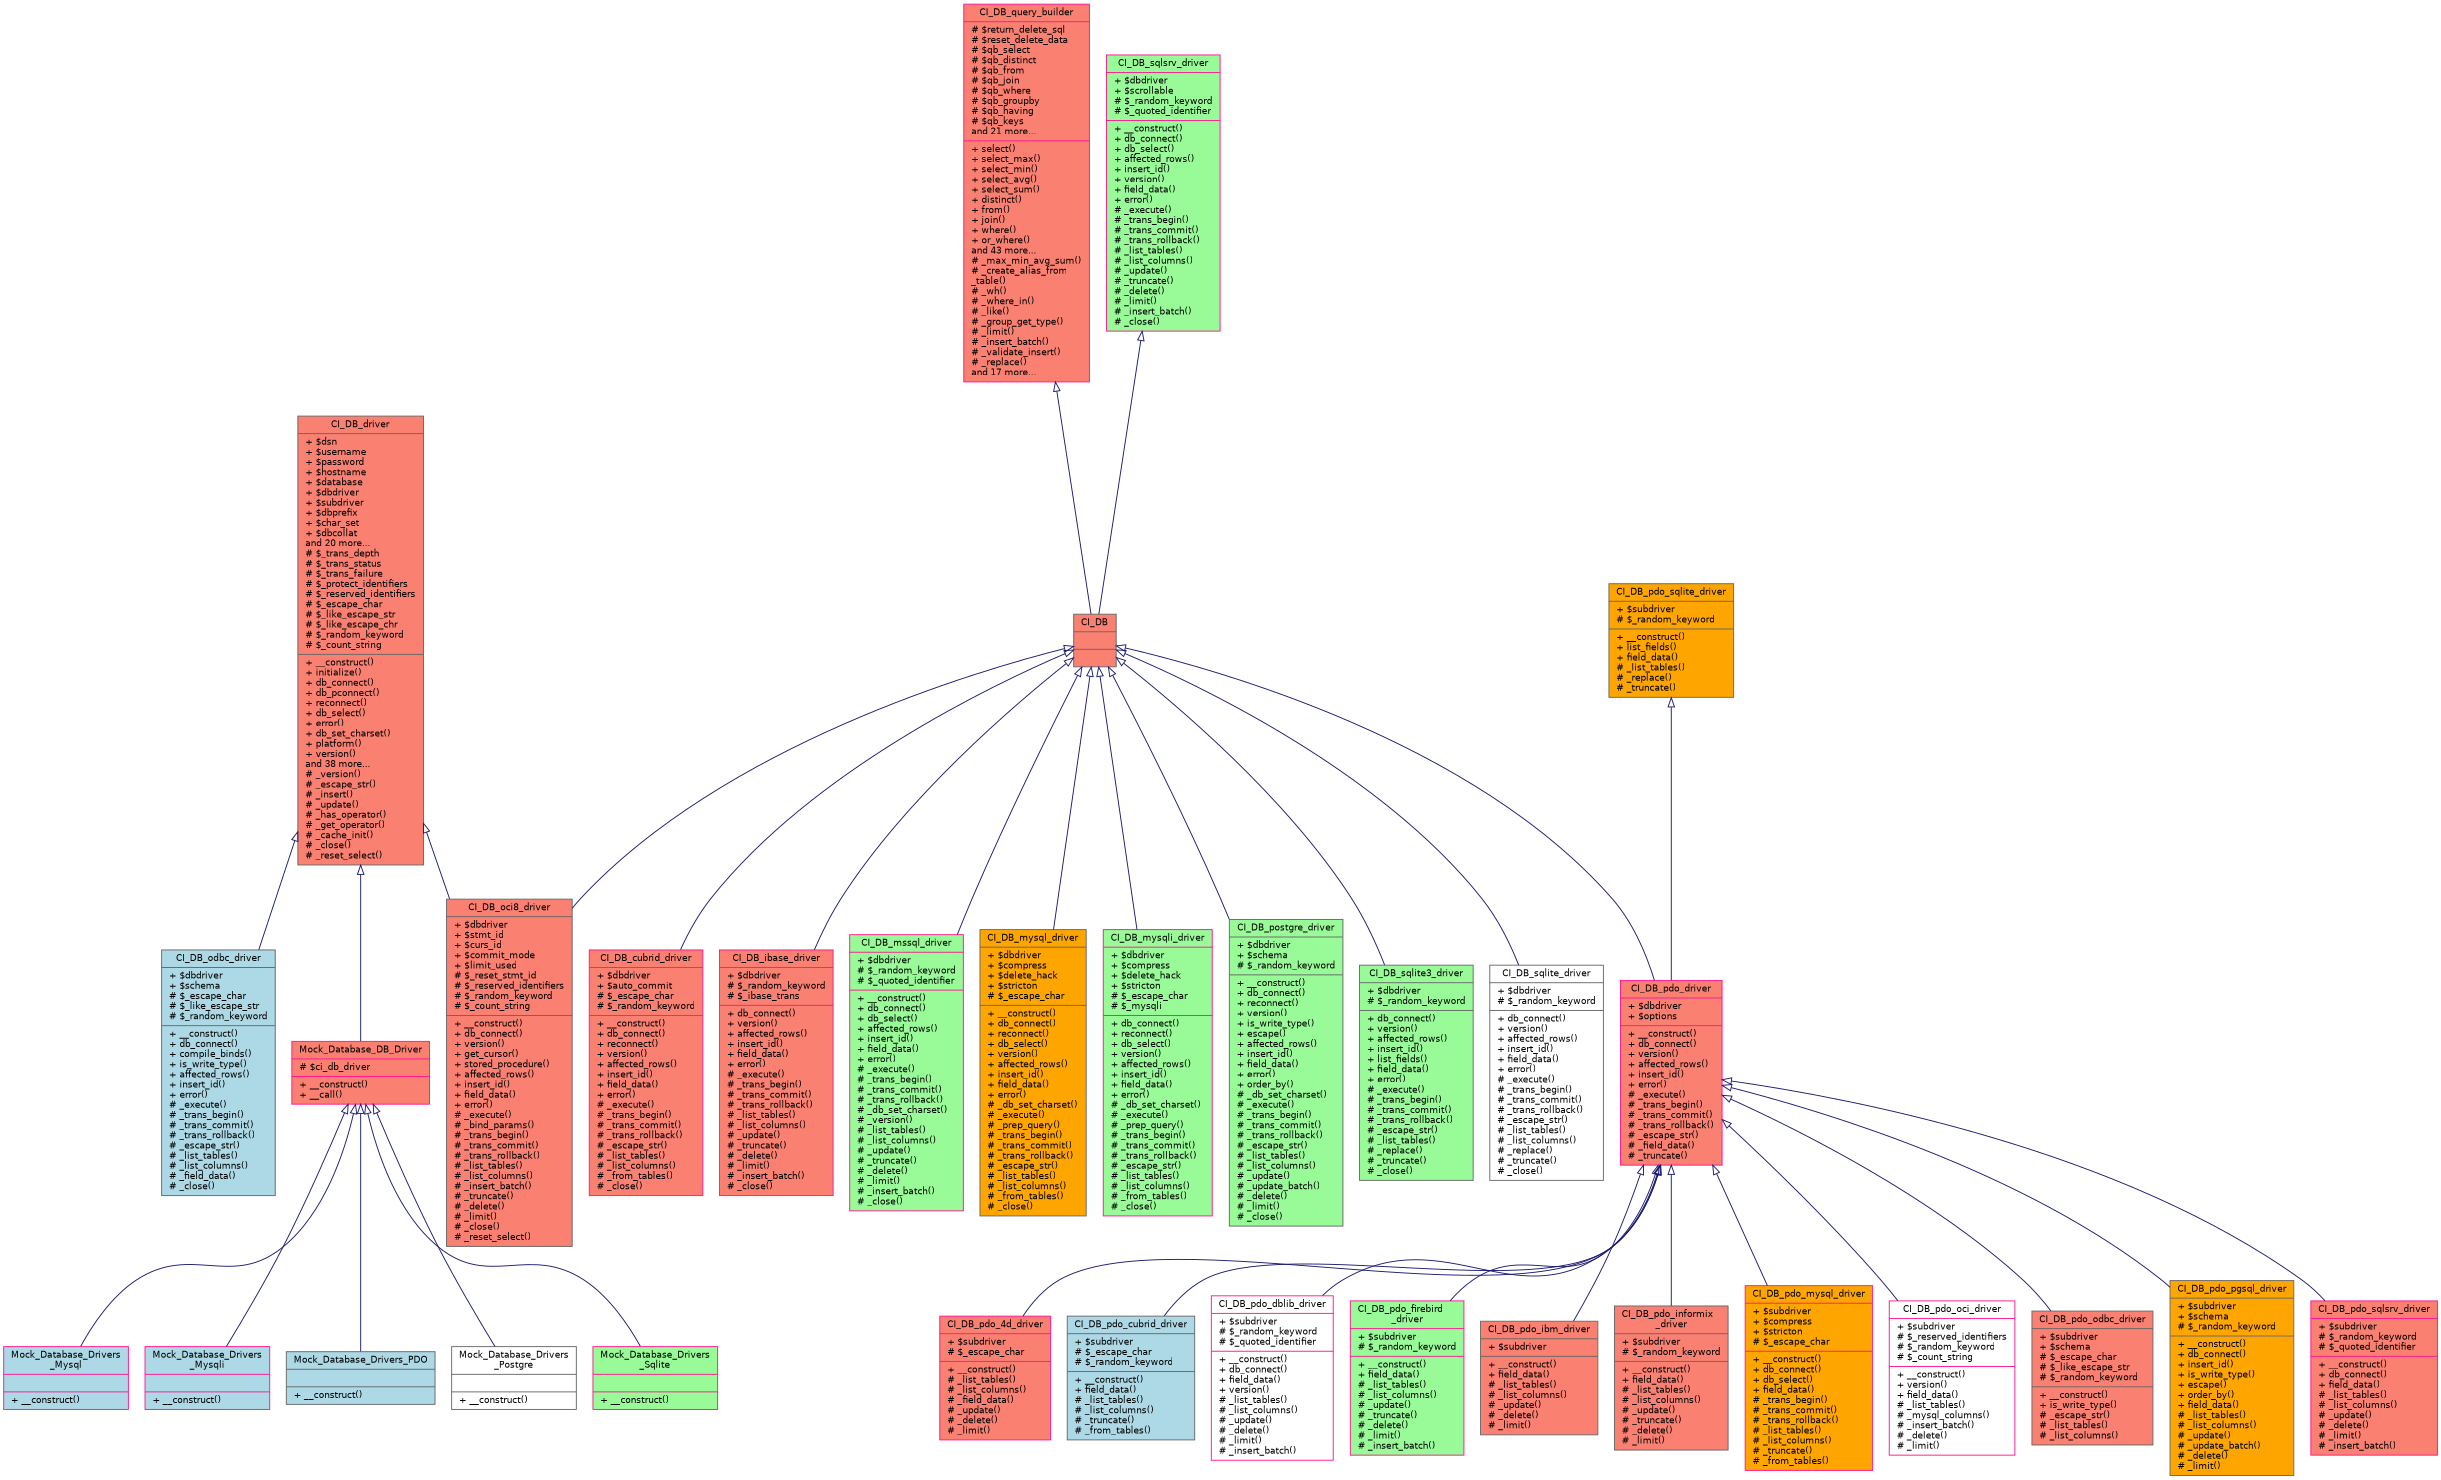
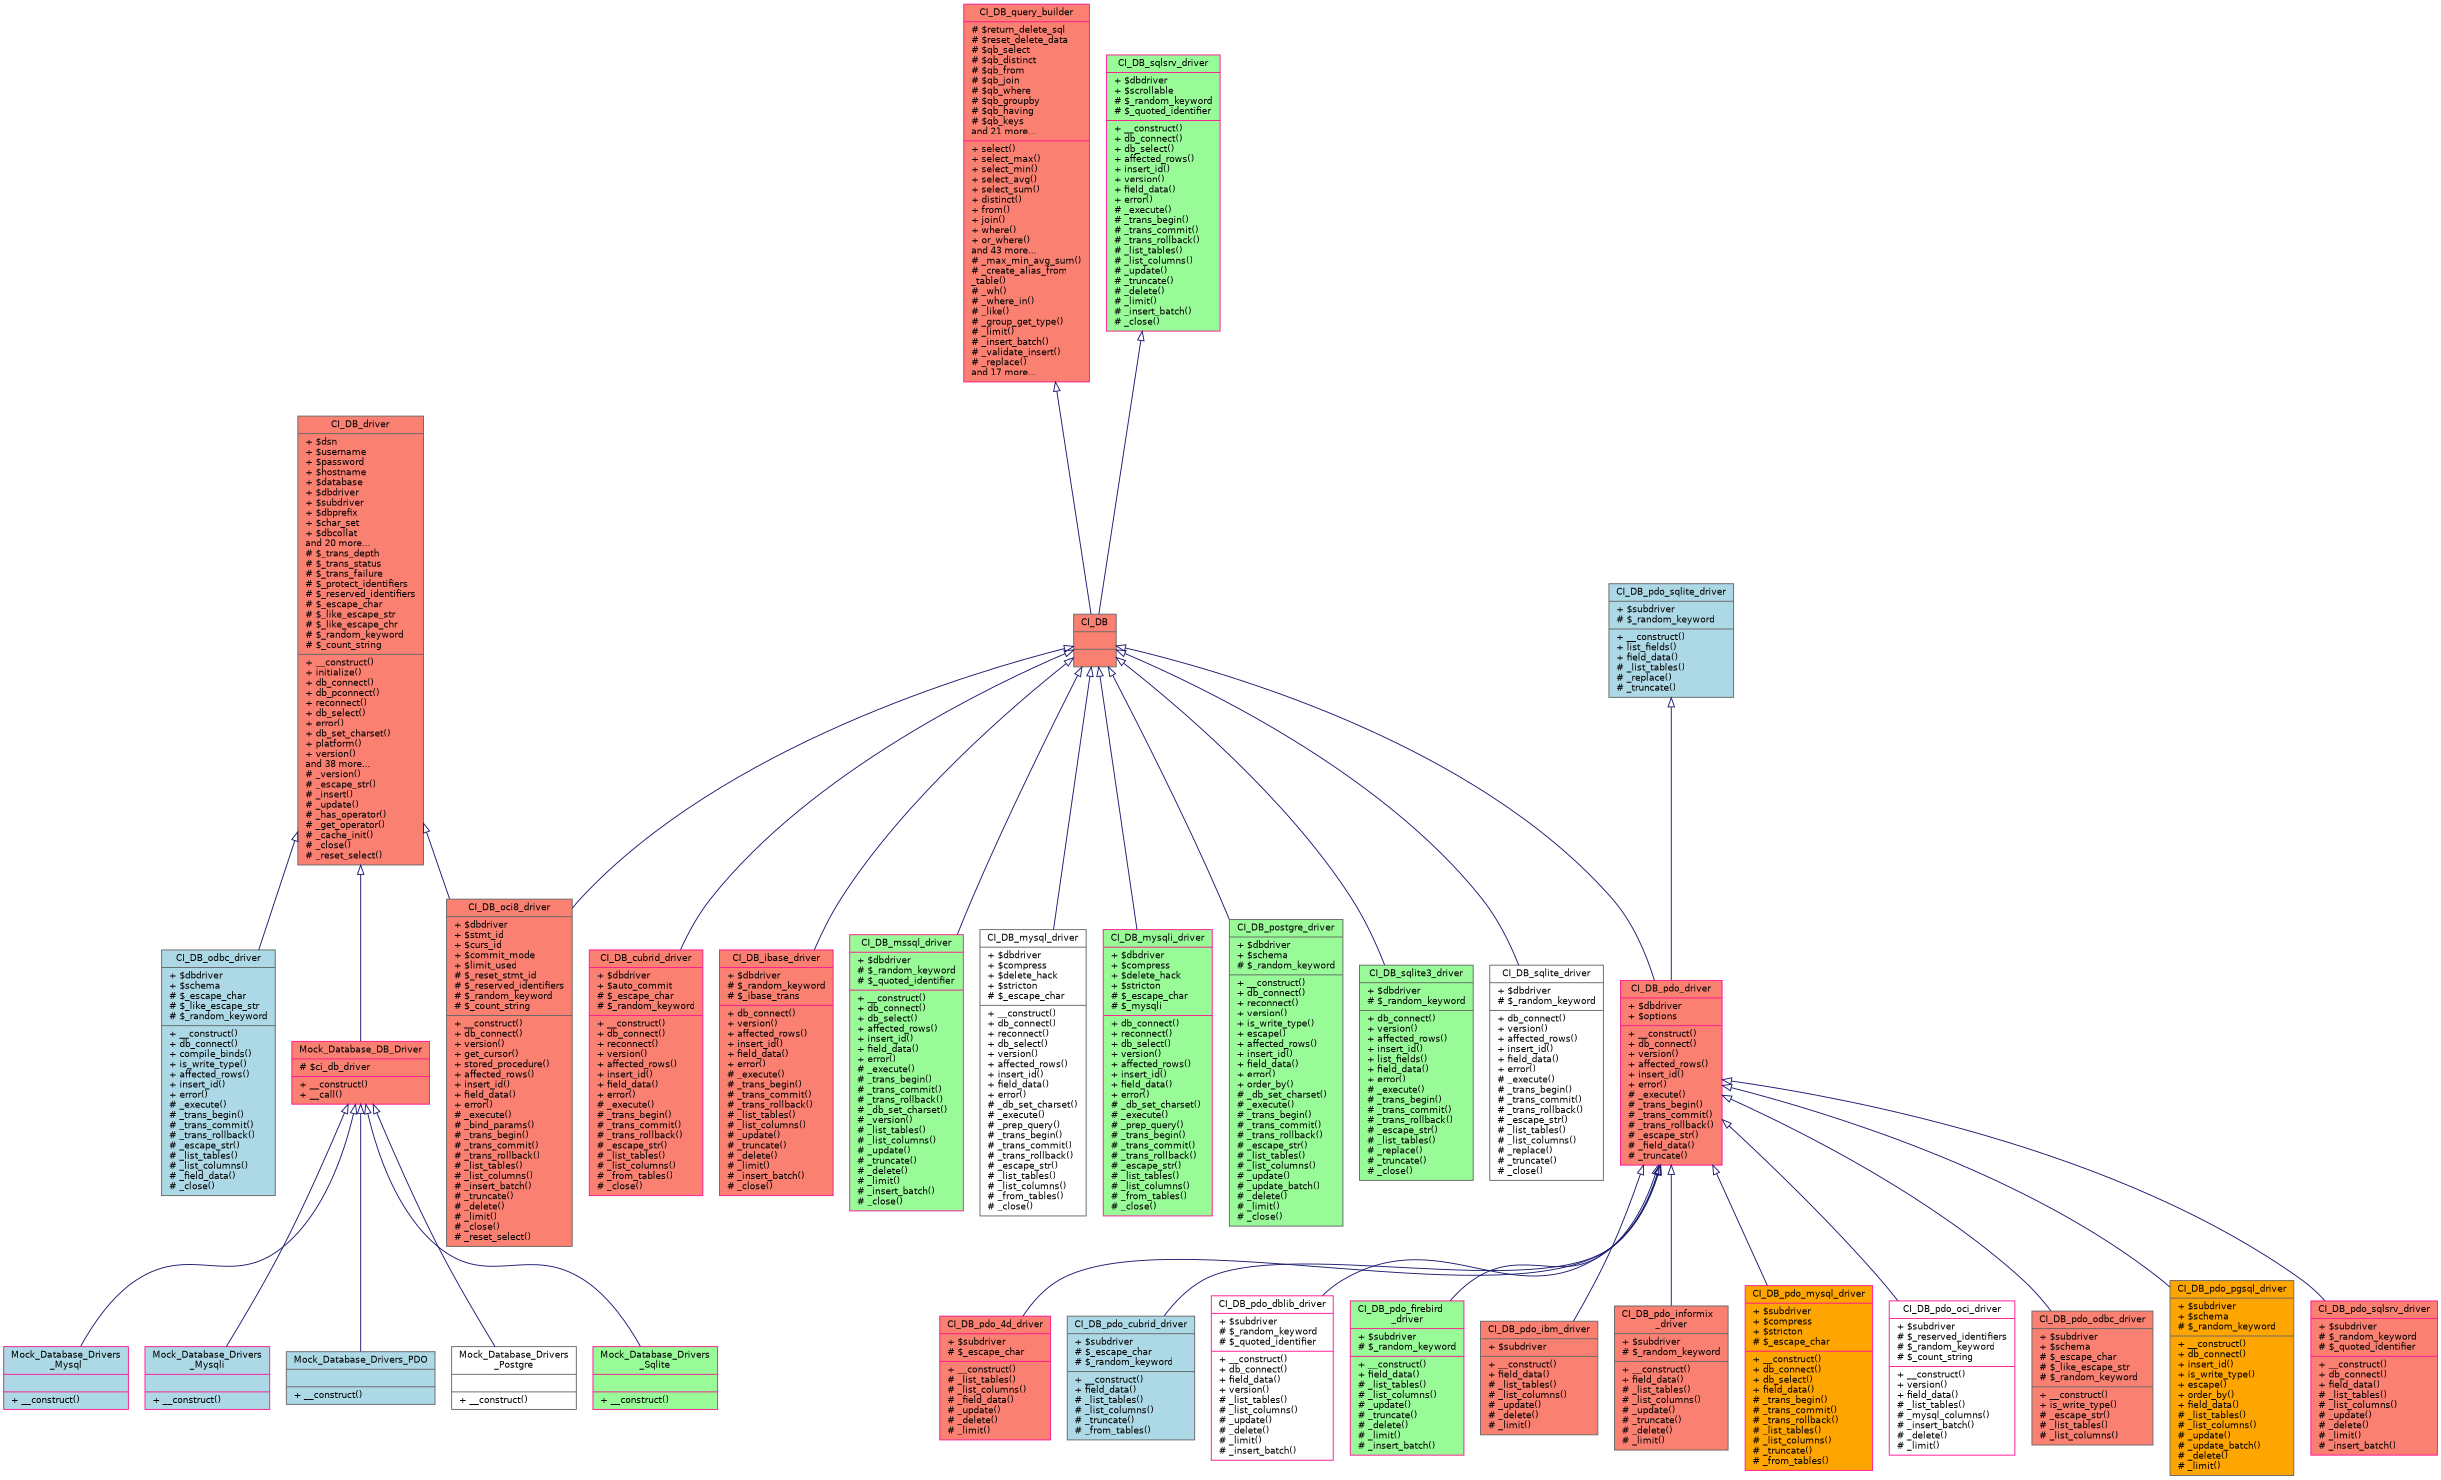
node "CI_DB_pdo_sqlite_driver": fillcolor orange -> lightblue
node "CI_DB_mysql_driver": fillcolor orange -> white
